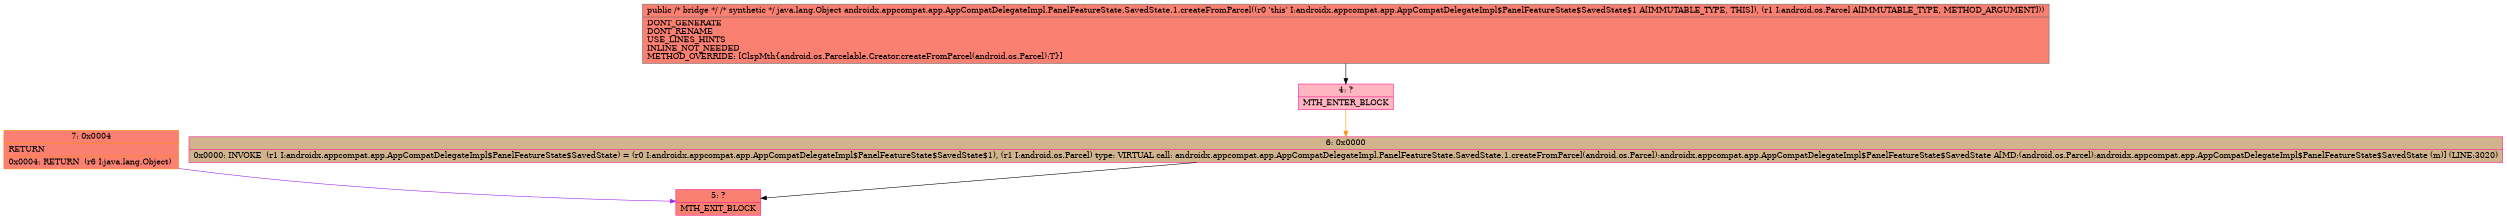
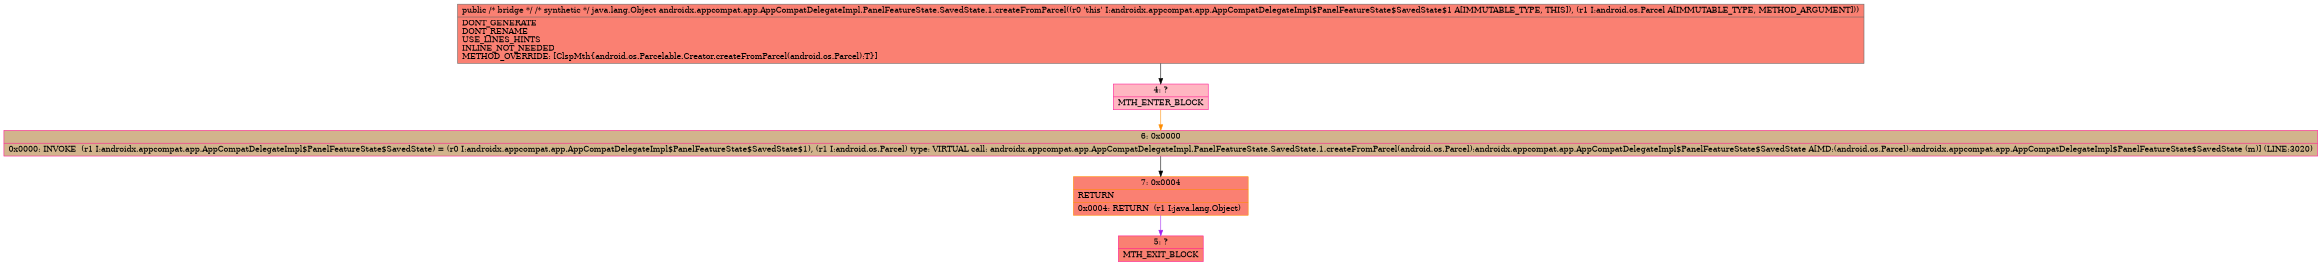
node "7: 0x0004": text "0x0004: RETURN  (r6 I:java.lang.Object)" -> "0x0004: RETURN  (r1 I:java.lang.Object)"
edge "6: 0x0000" -> "5: ?": now "6: 0x0000" -> "7: 0x0004"
